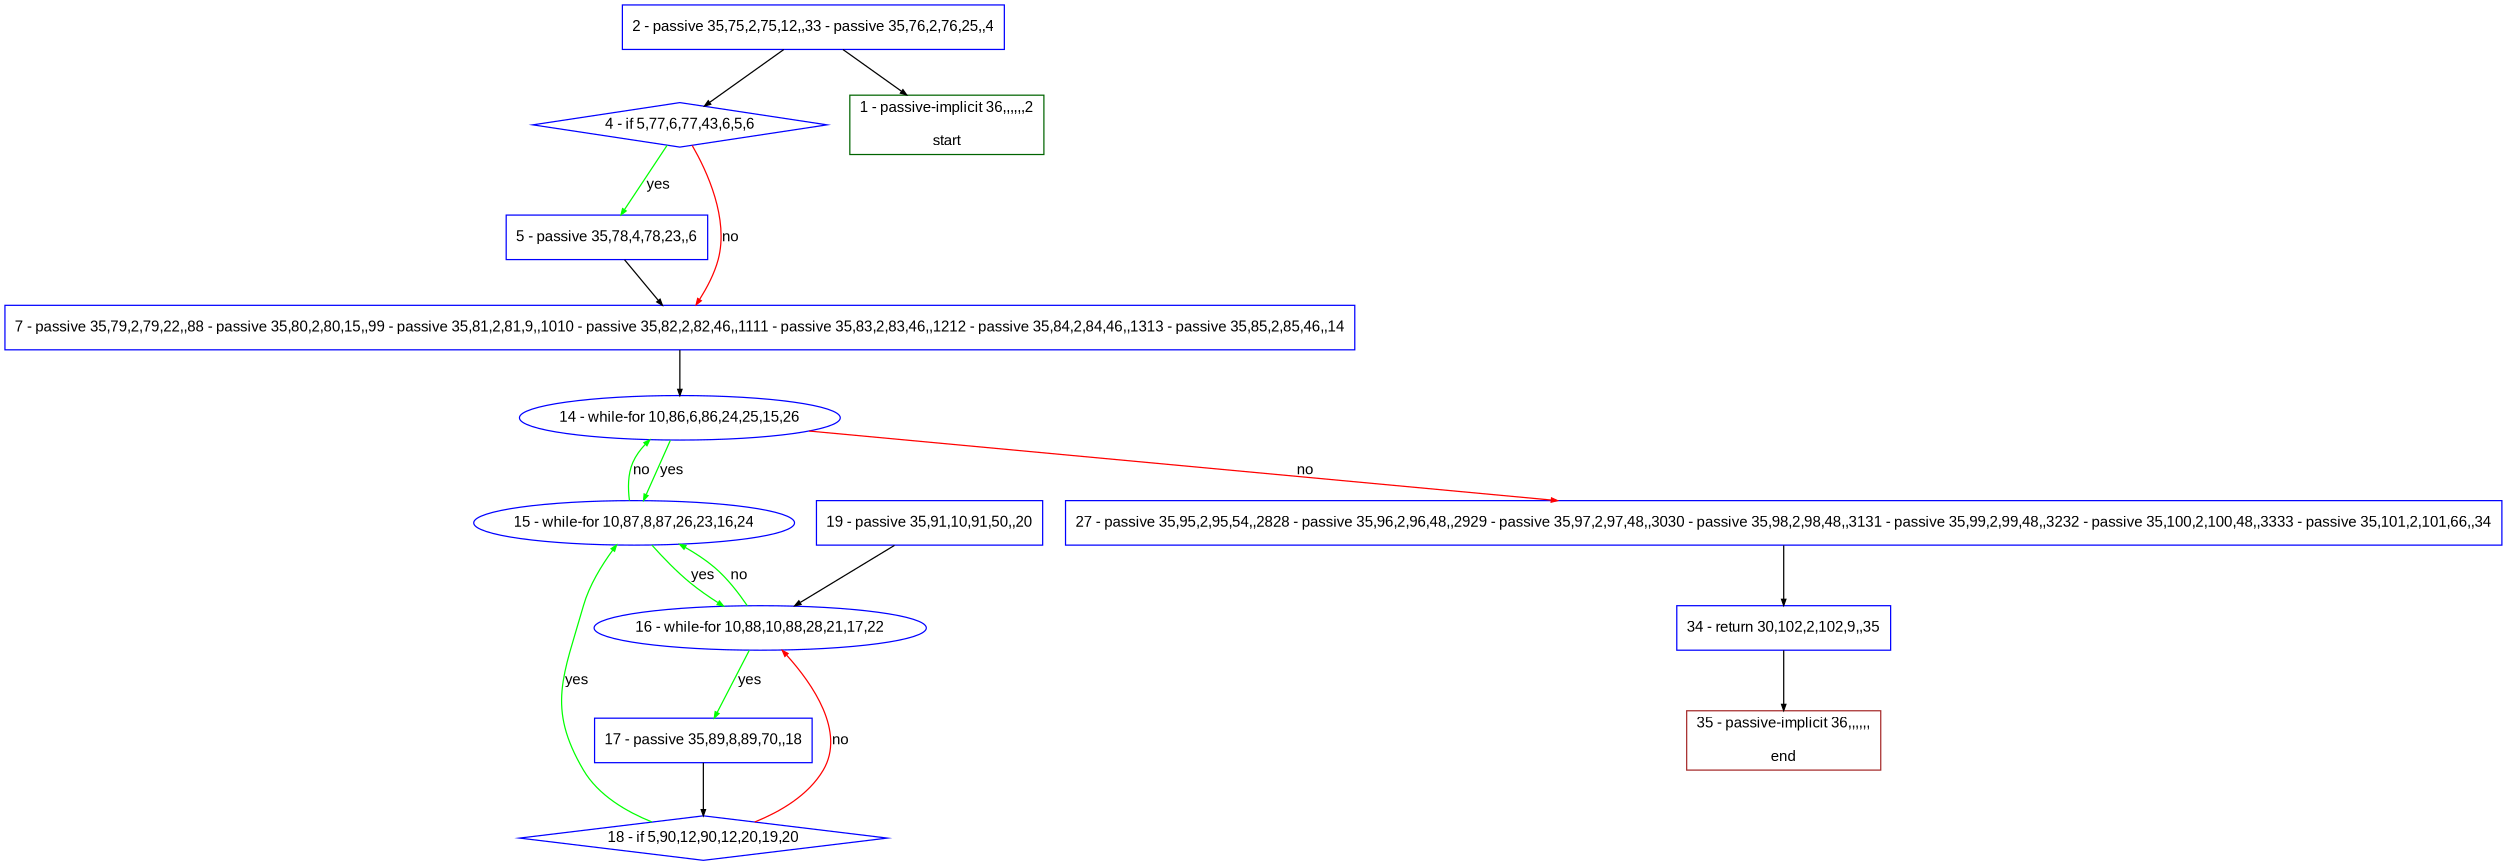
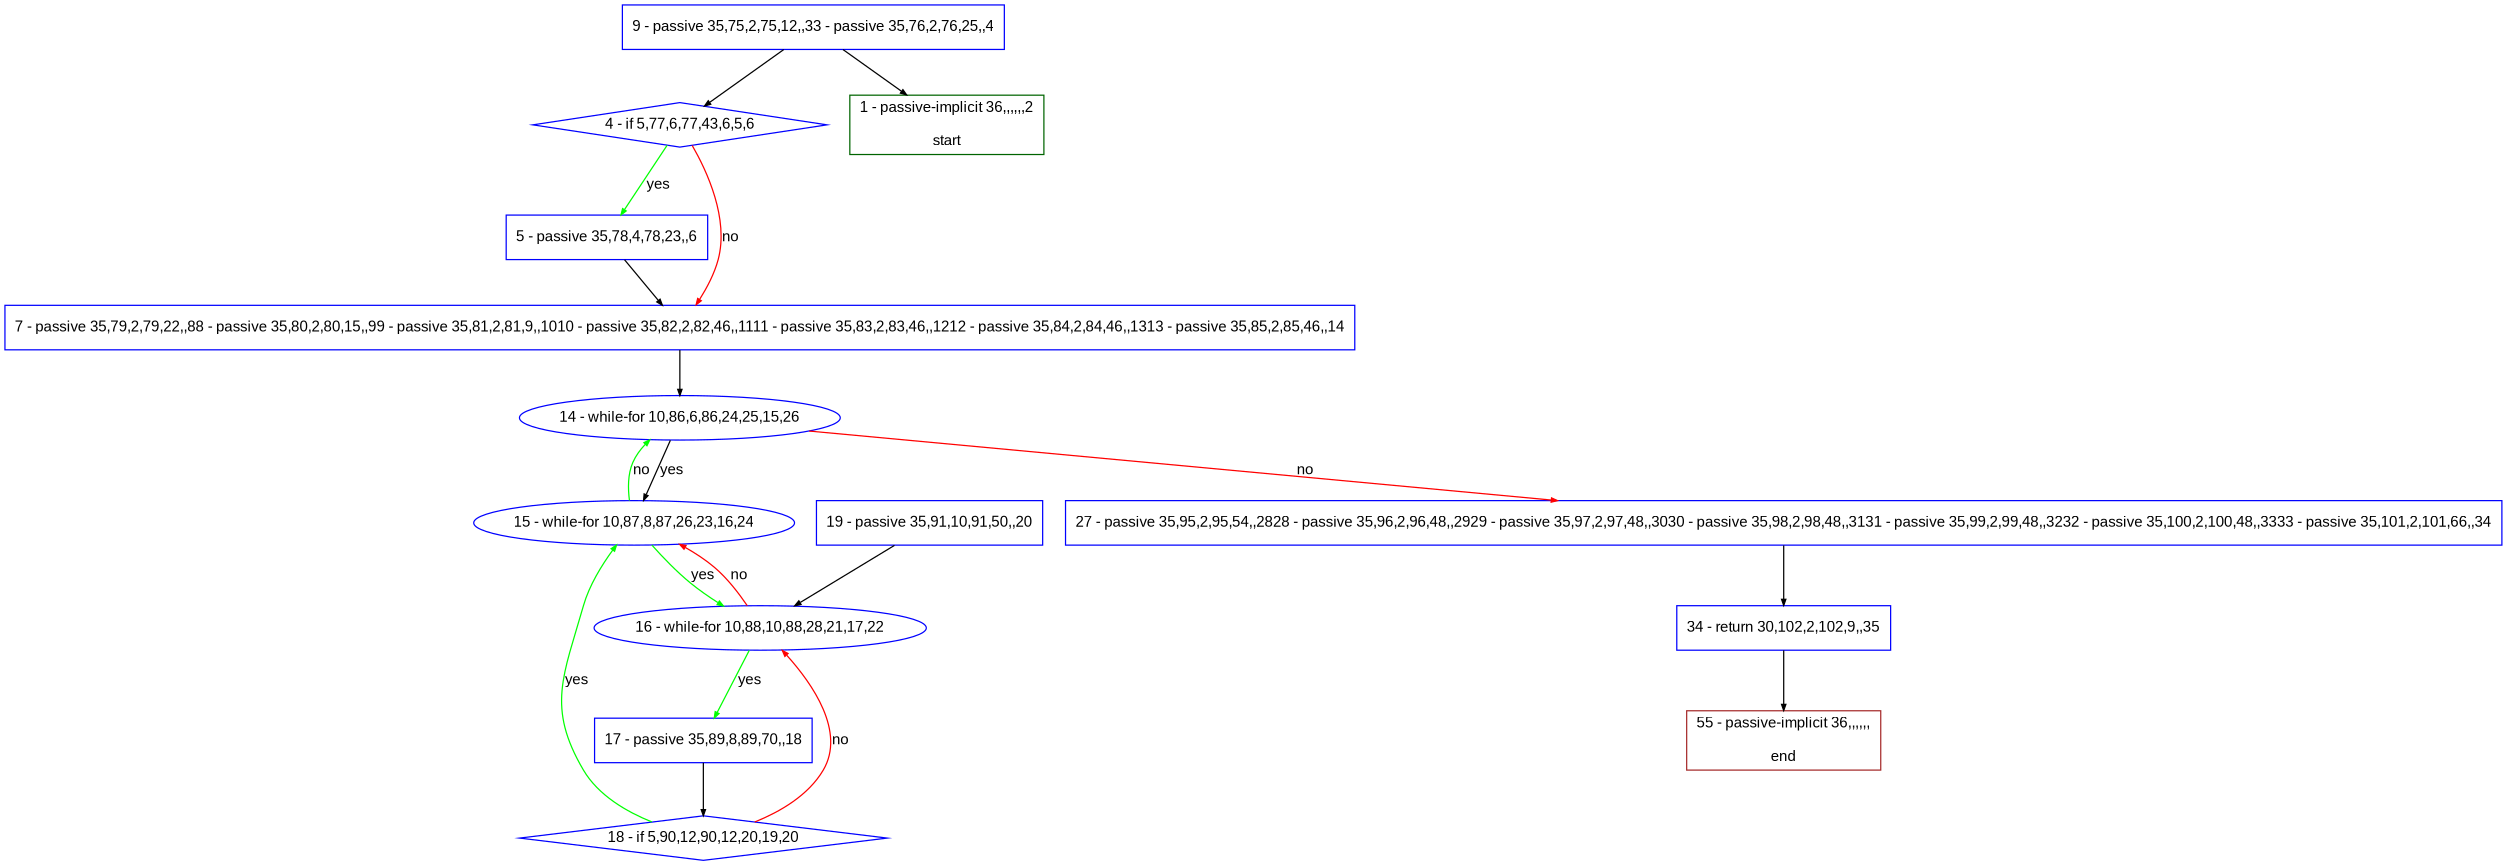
node "2 - passive 35,75,2,75,12,,33 - passive 35,76,2,76,25,,4": label "2 - passive 35,75,2,75,12,,33 - passive 35,76,2,76,25,,4" -> "9 - passive 35,75,2,75,12,,33 - passive 35,76,2,76,25,,4"
edge "14 - while-for 10,86,6,86,24,25,15,26" -> "15 - while-for 10,87,8,87,26,23,16,24": color #00ff00 -> #000000
edge "16 - while-for 10,88,10,88,28,21,17,22" -> "15 - while-for 10,87,8,87,26,23,16,24": color #00ff00 -> #ff0000
node "35 - passive-implicit 36,,,,,, end": label "35 - passive-implicit 36,,,,,, end" -> "55 - passive-implicit 36,,,,,, end"
